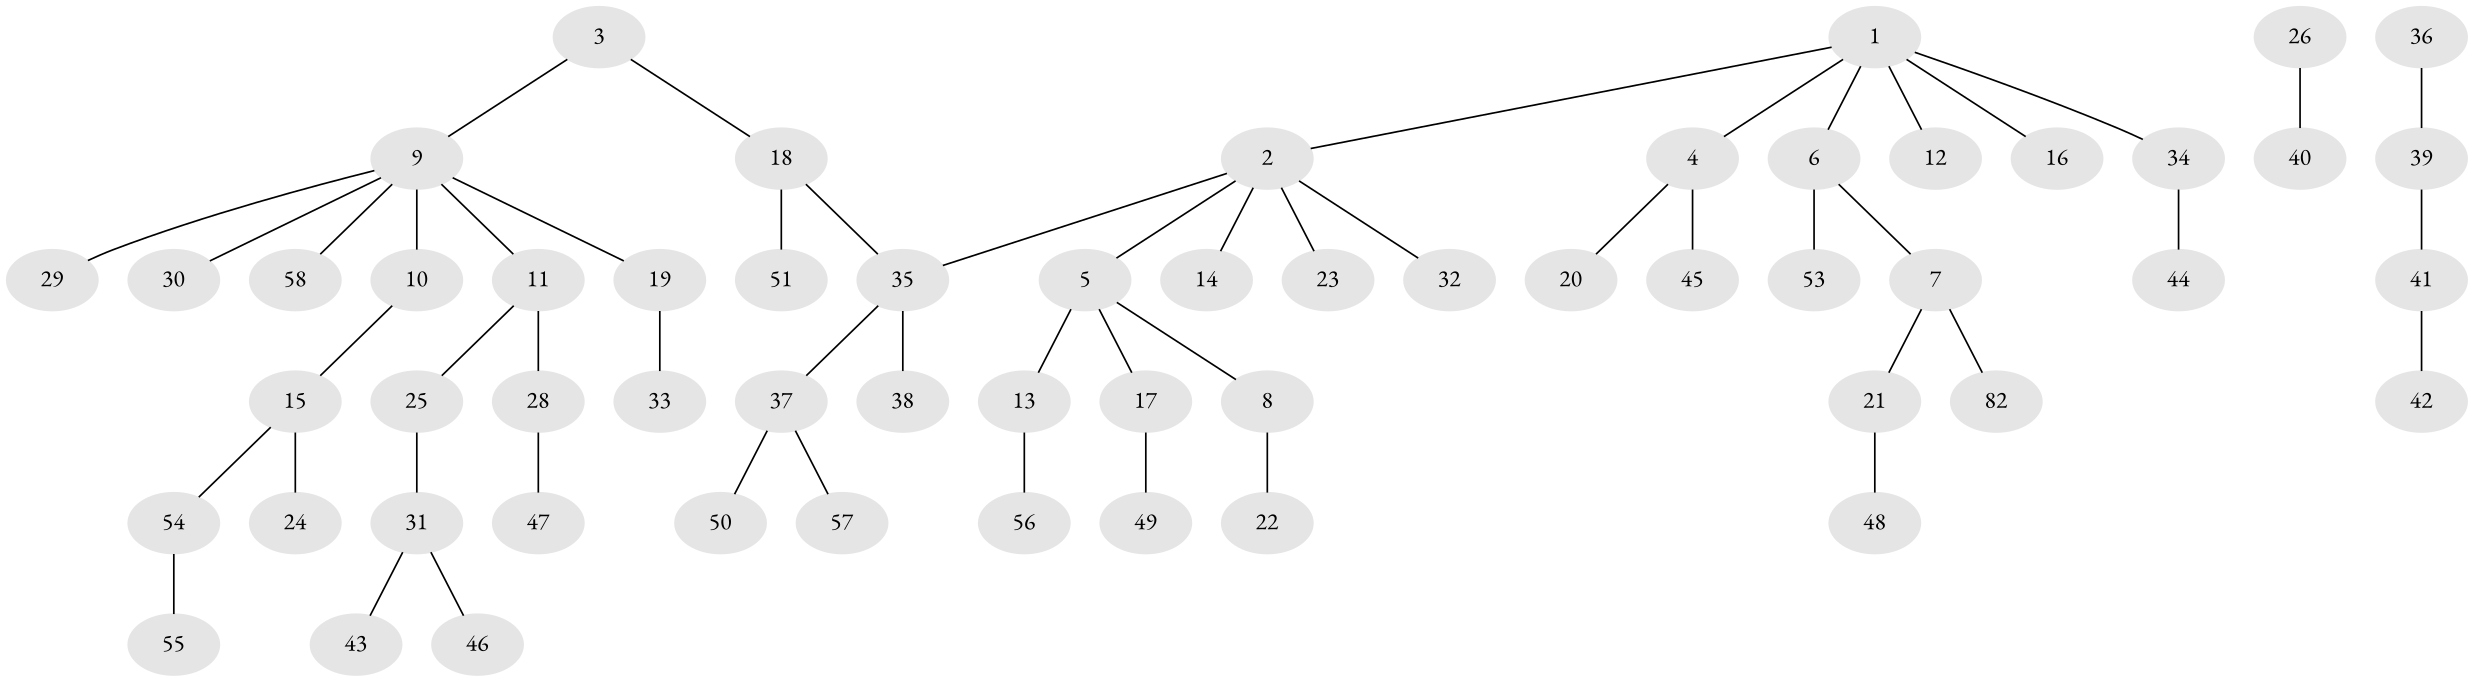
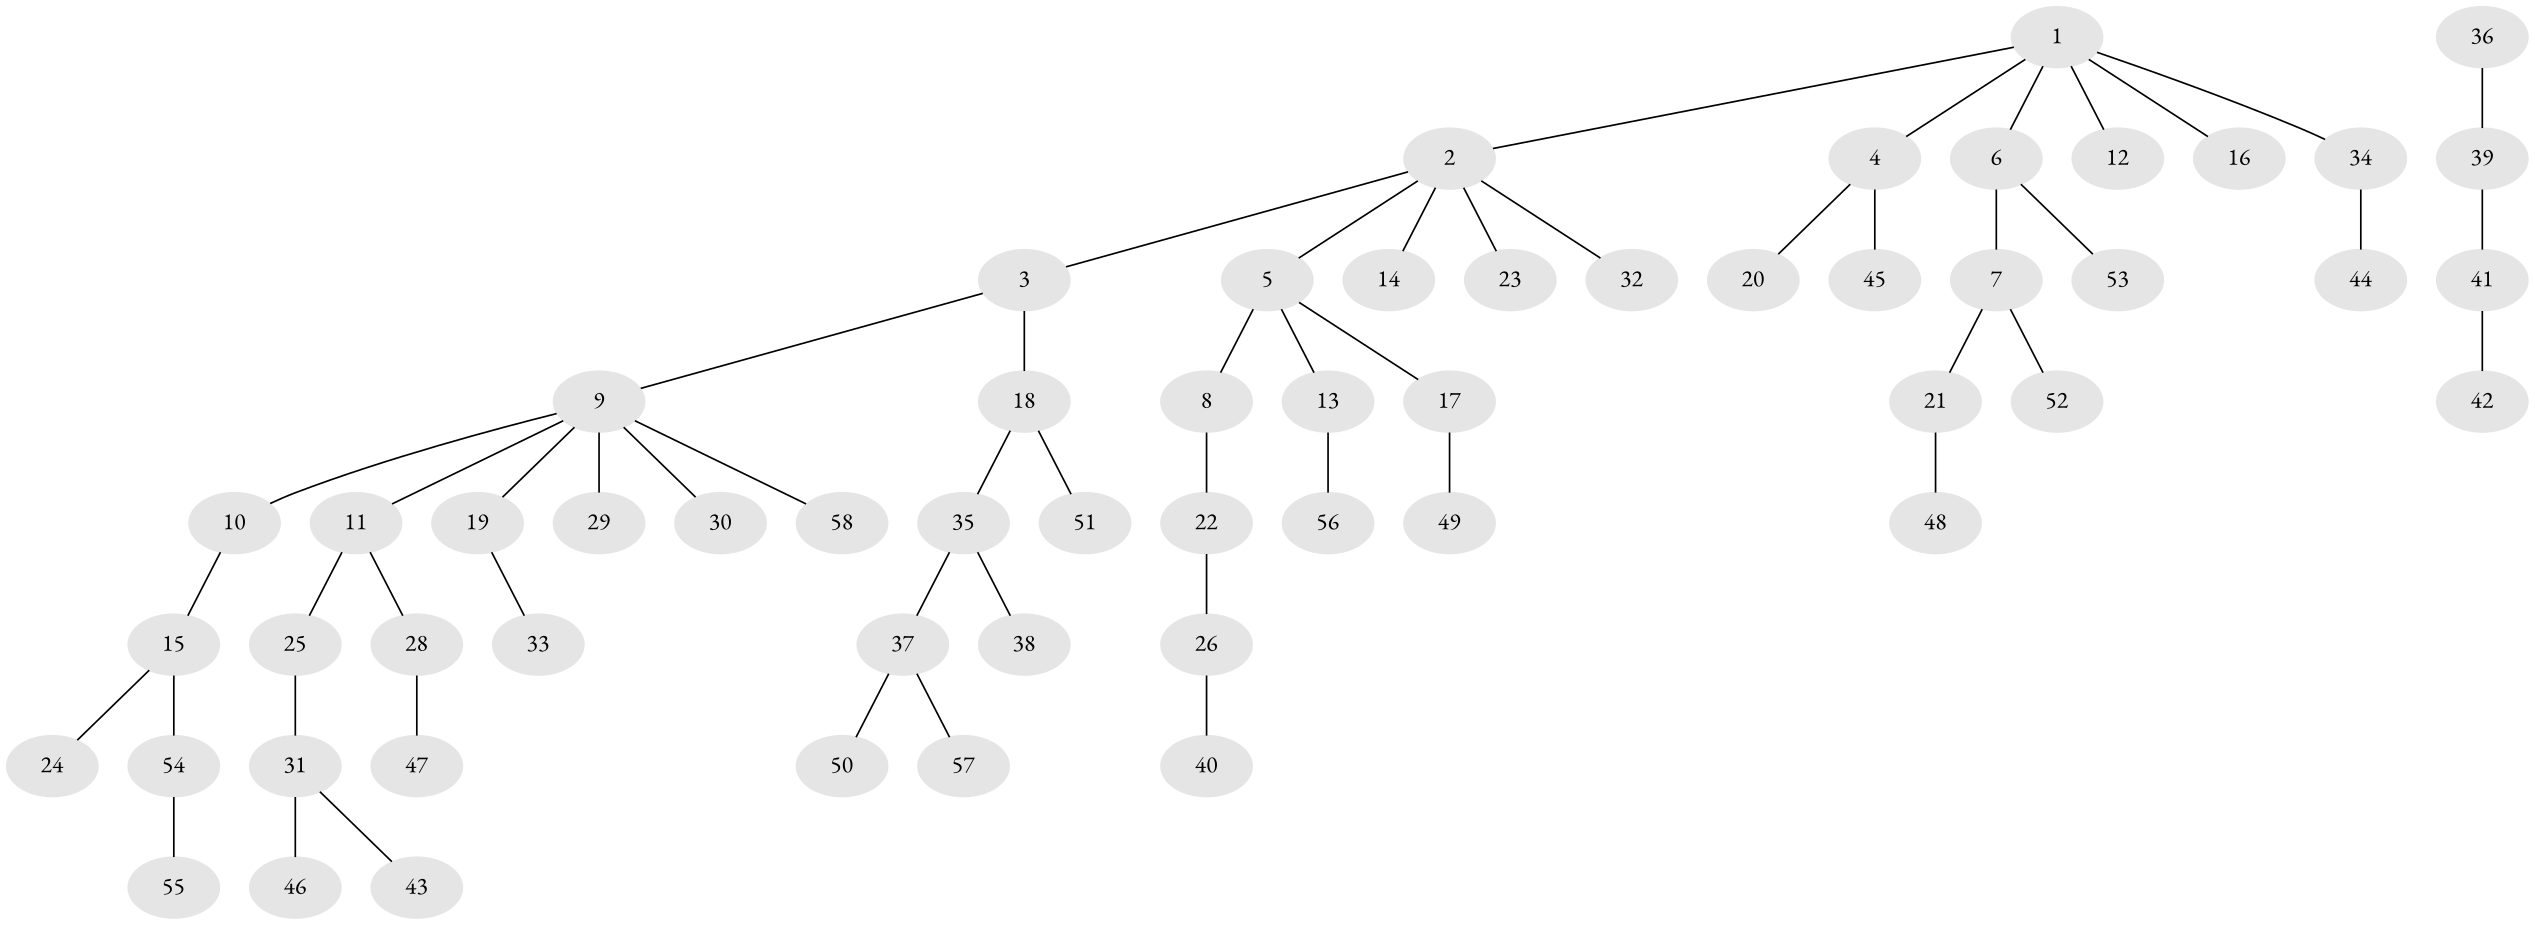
edge "2" -- "35": now "2" -- "3"
node "82": label "82" -> "52"
edge "22" -- "26": added
